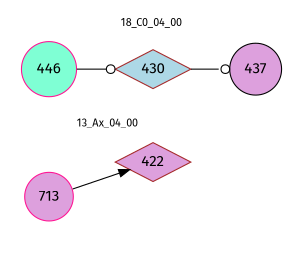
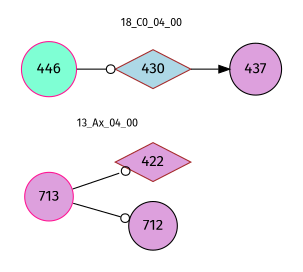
edge "430" -> "437": arrowhead odot -> normal
edge "713" -> "422": arrowhead normal -> odot
node "712": added
